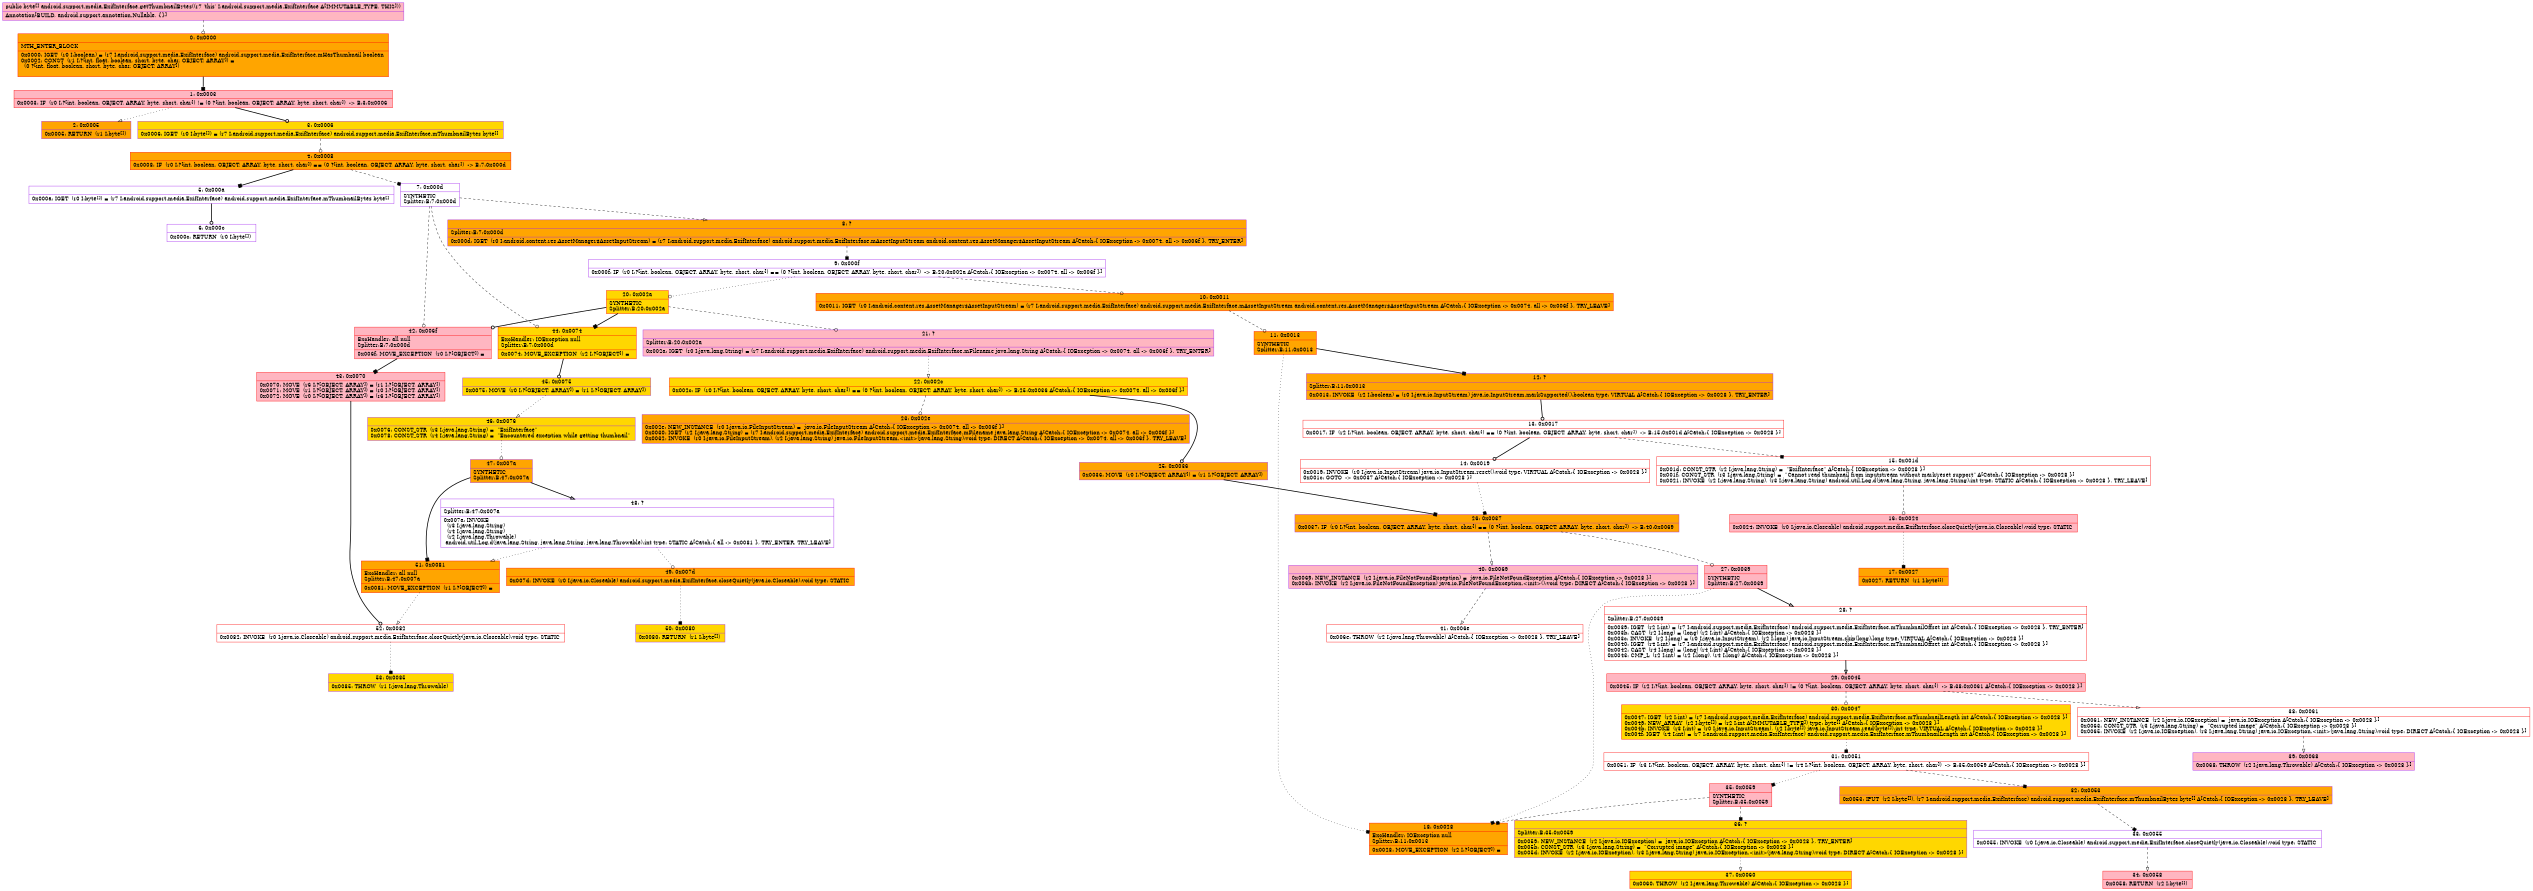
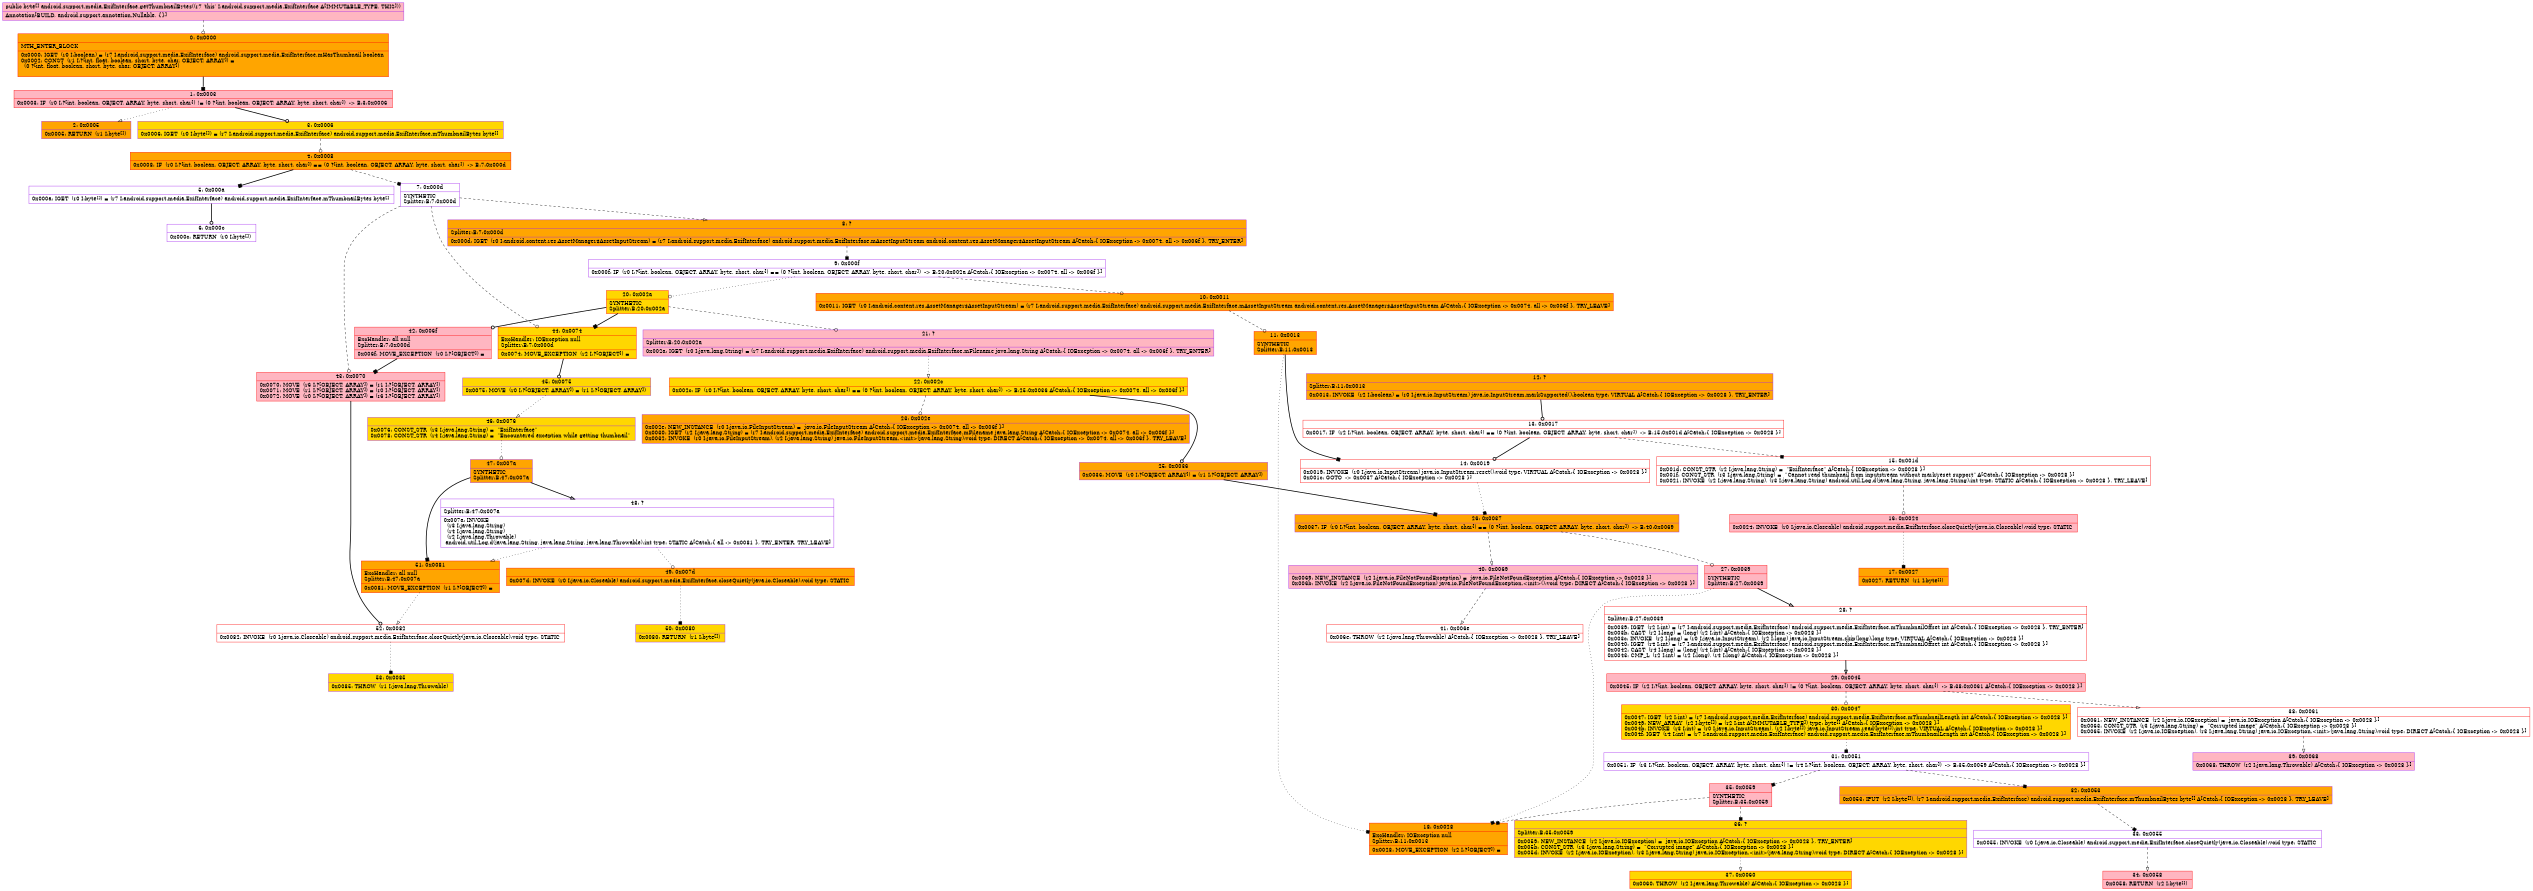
edge "7: 0x000d" -> "42: 0x006f": now "7: 0x000d" -> "43: 0x0070"
edge "11: 0x0013" -> "12: ?": now "11: 0x0013" -> "14: 0x0019"
node "31: 0x0051": color red -> purple
edge "31: 0x0051" -> "35: 0x0059": style dotted -> dashed
